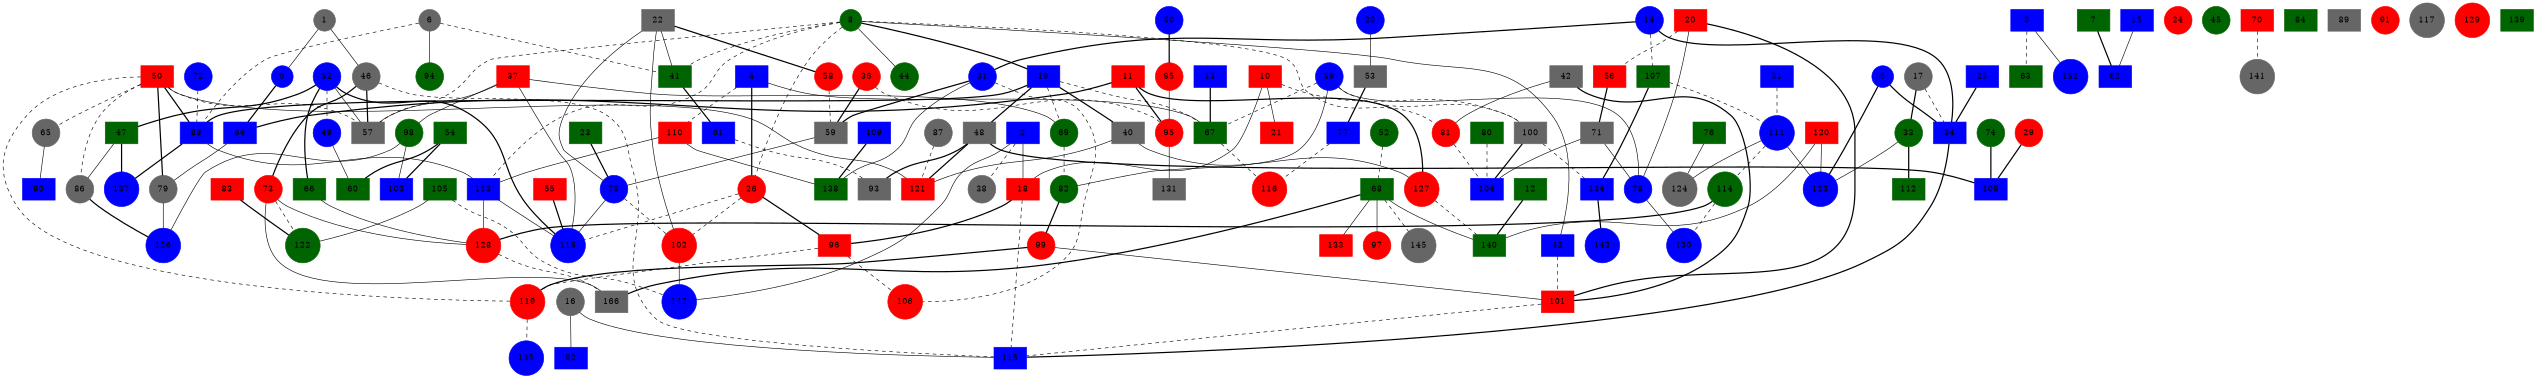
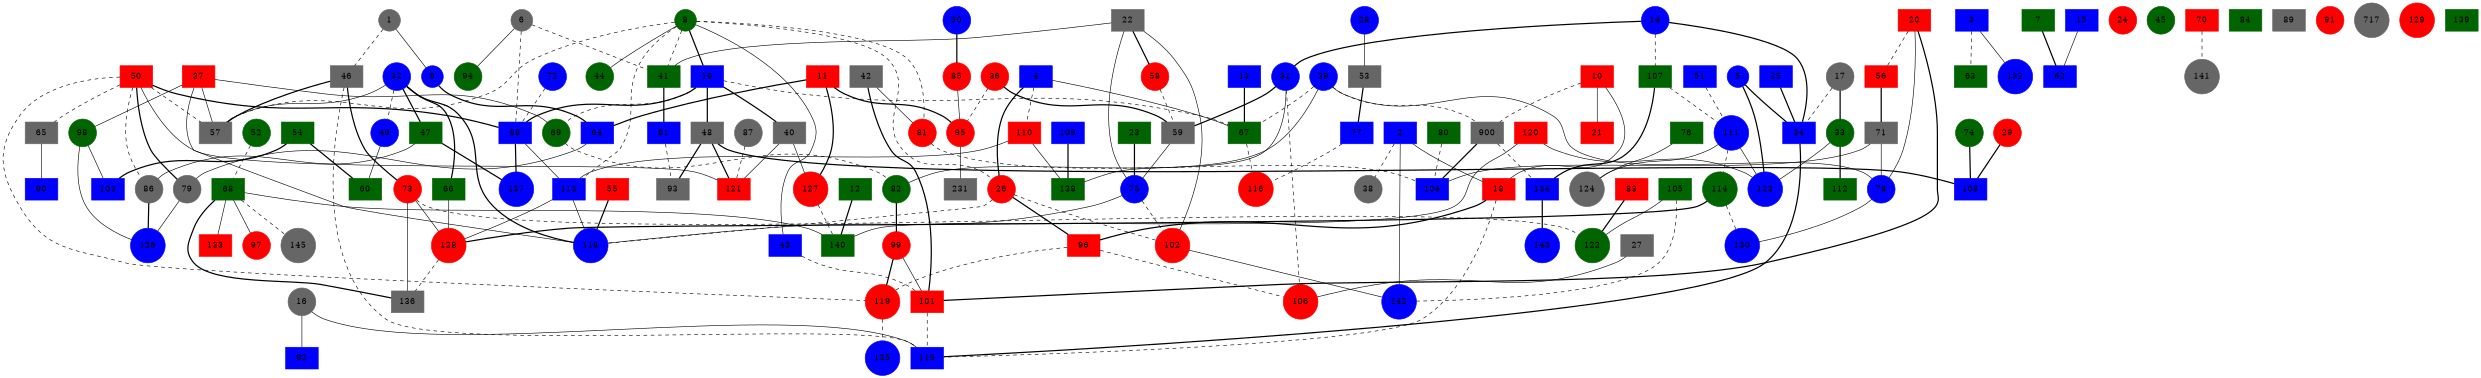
node "117": label "117" -> "717"
edge "1" -- "46": style solid -> dashed
node "46": shape circle -> box
node "65": shape circle -> box
node "100": label "100" -> "900"
node "131": label "131" -> "231"
node "27": added
node "166": label "166" -> "136"
